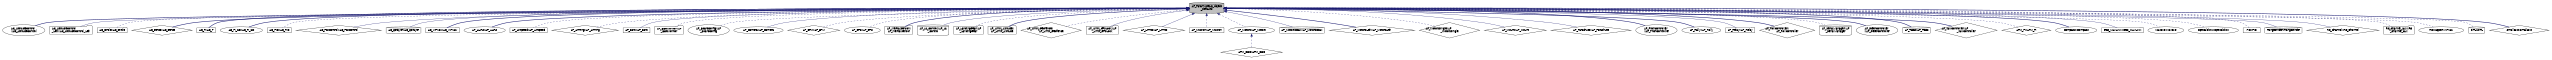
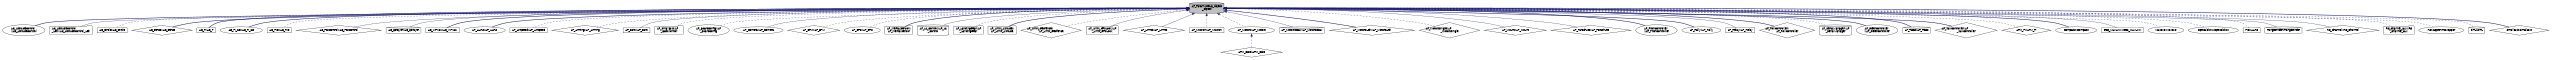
node "AP_Param::setup_object _defaults": label "AP_Param::setup_object _defaults" -> "AP_Param::setup_object _object"
node "AP_BattMonitor::AP _BattMonitor": label "AP_BattMonitor::AP _BattMonitor" -> "AP_SmallEKF::AP _BattMonitor"
node "PID::PID": label "PID::PID" -> "PID::AHRS"
node "RCMapper::WPNav": label "RCMapper::WPNav" -> "RCMapper::RCMapper"
